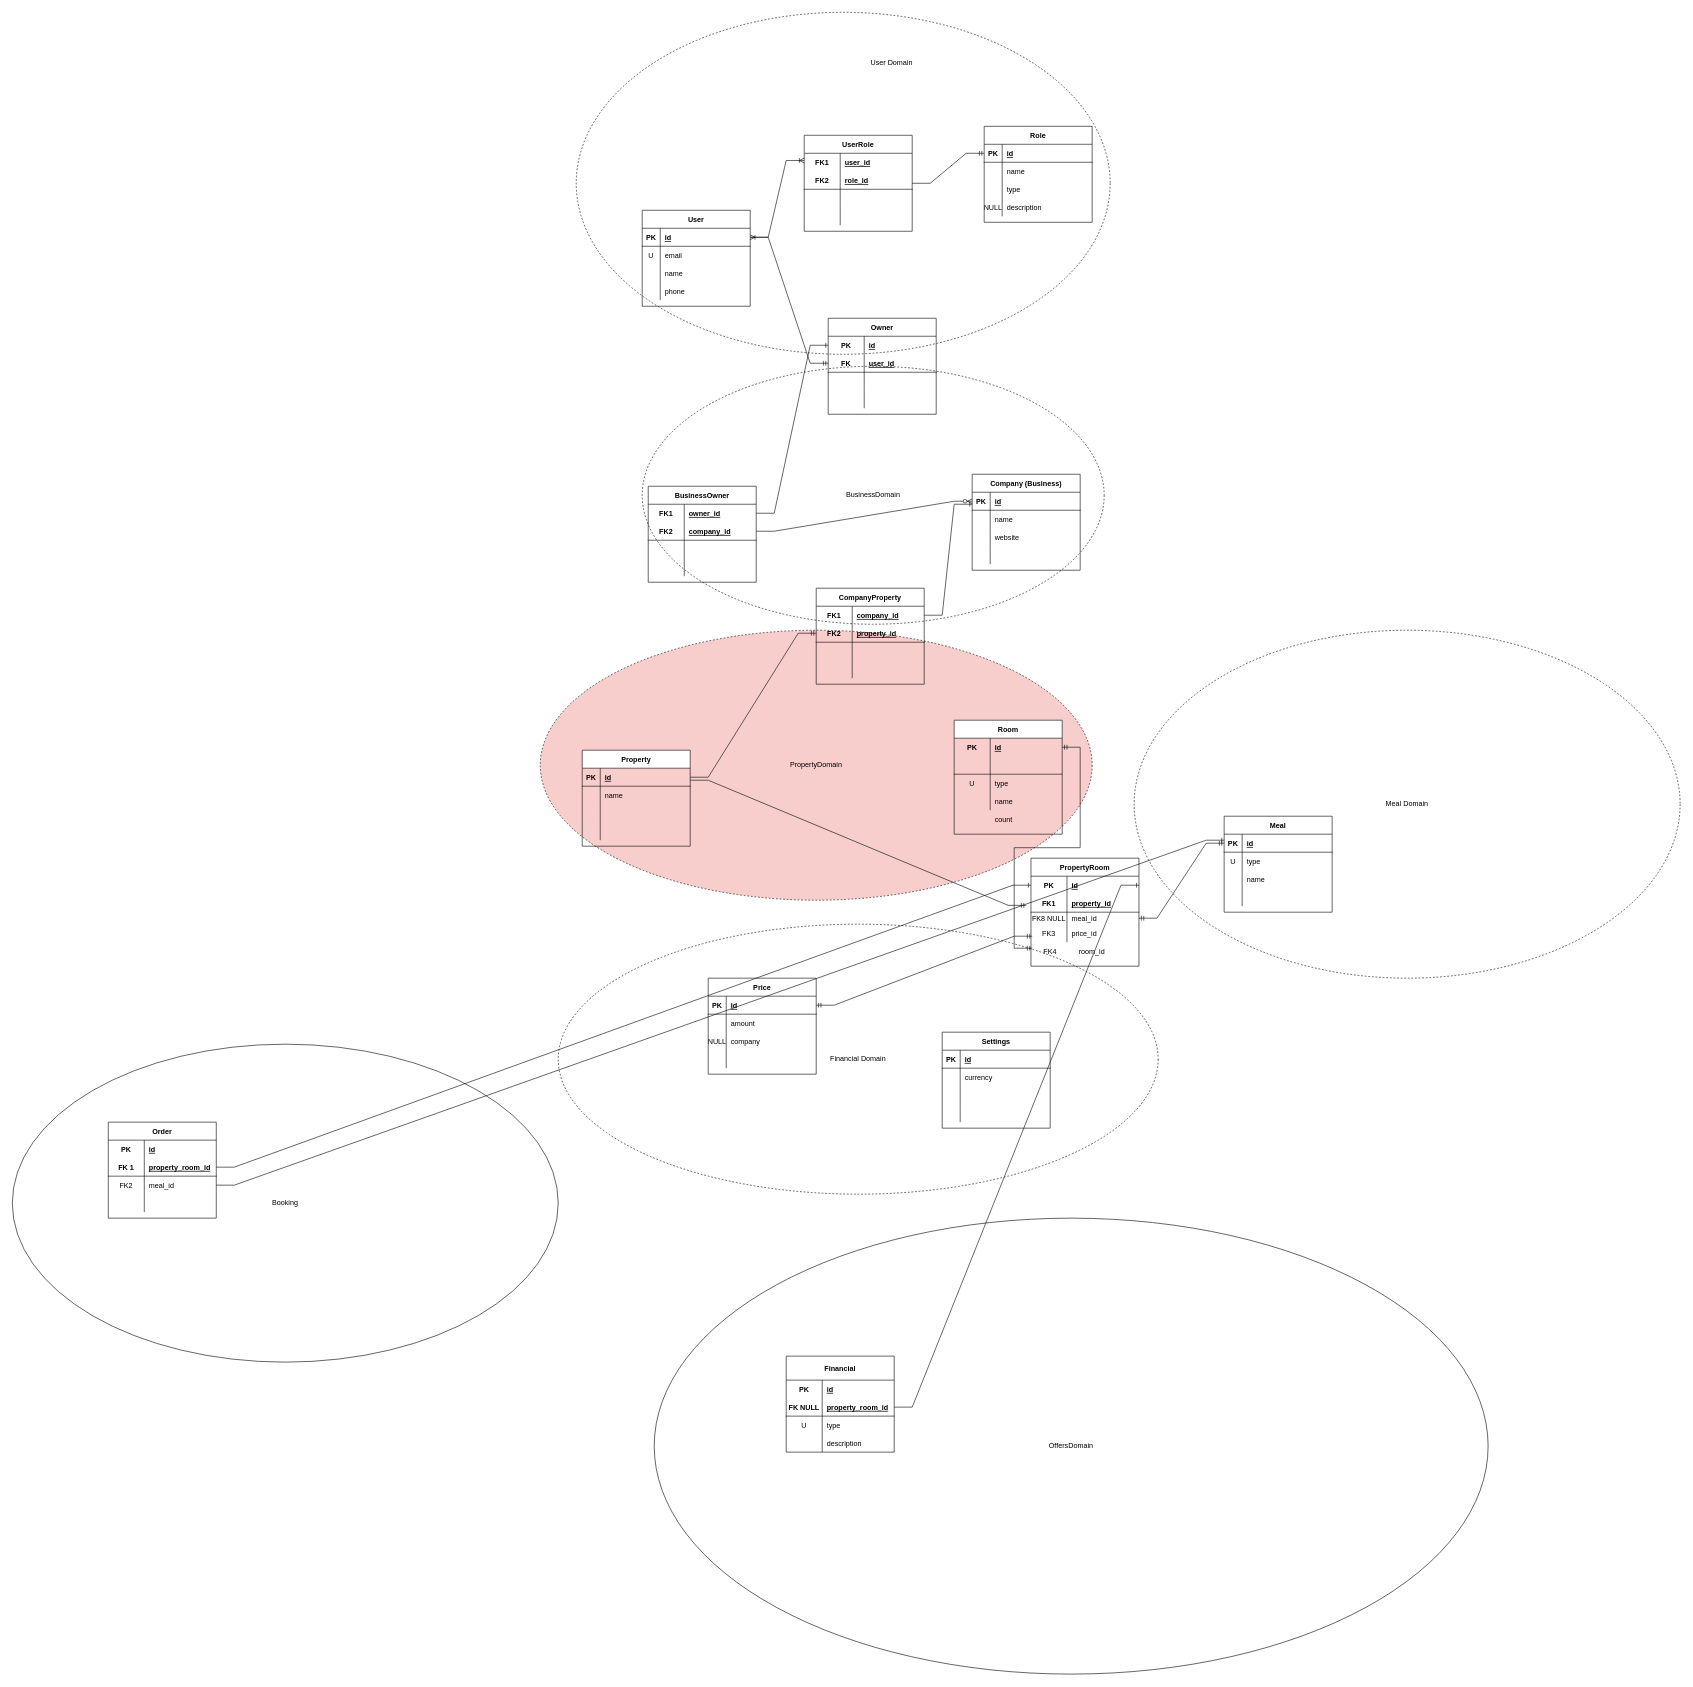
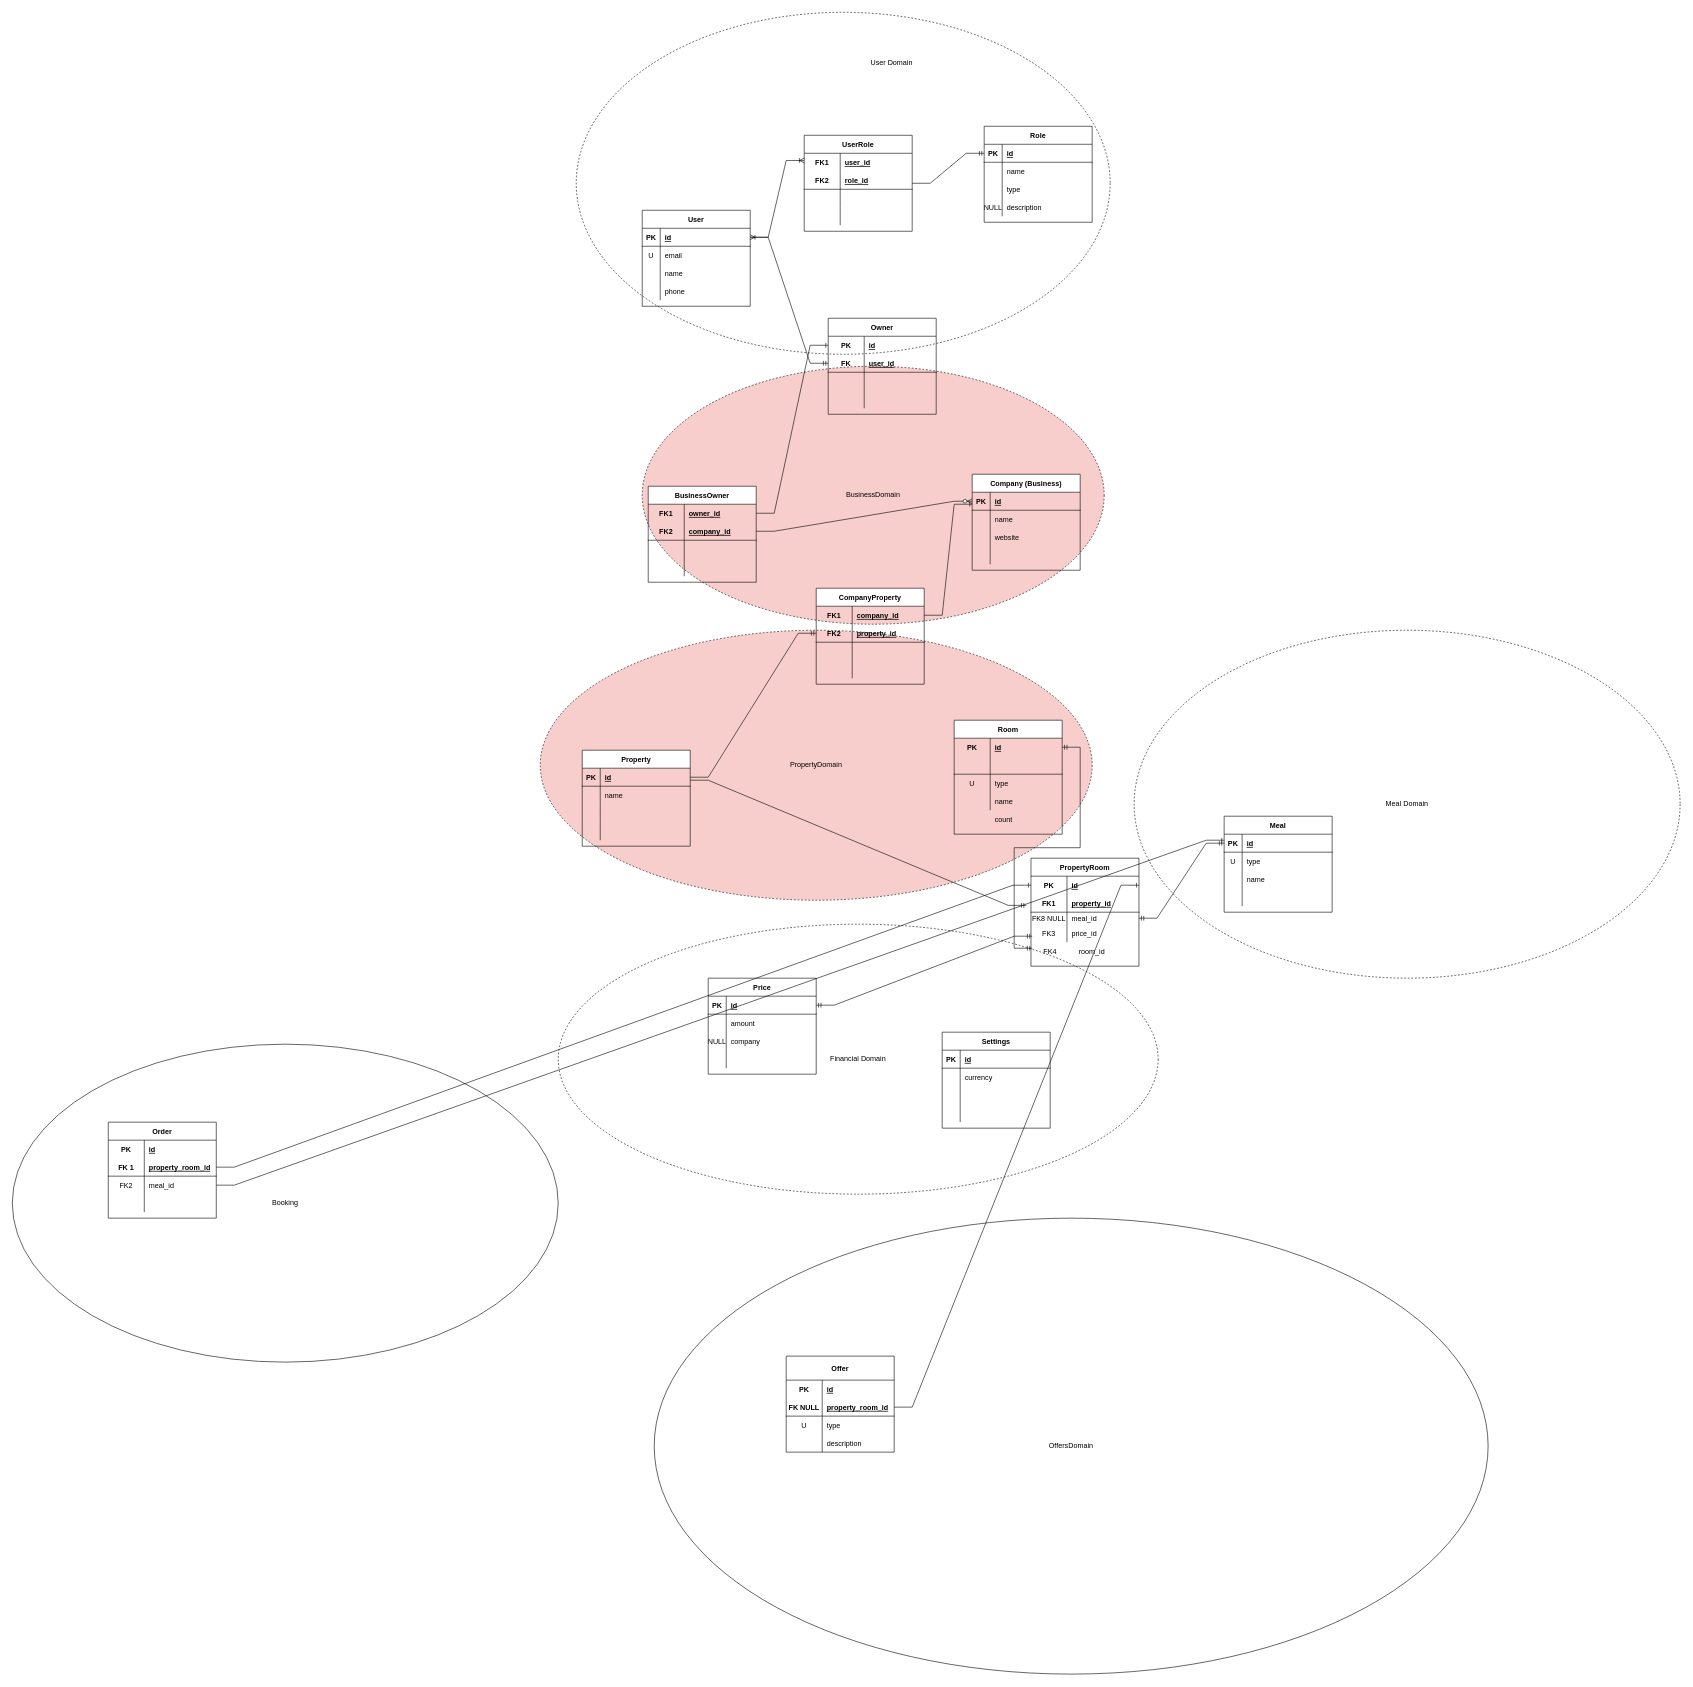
node "BusinessDomain": fillcolor #ffffff -> #f8cecc
node "Financial": label "Financial" -> "Offer"
